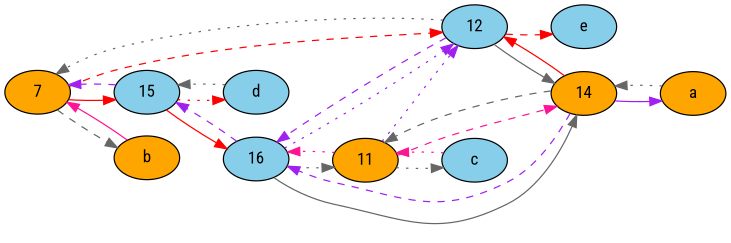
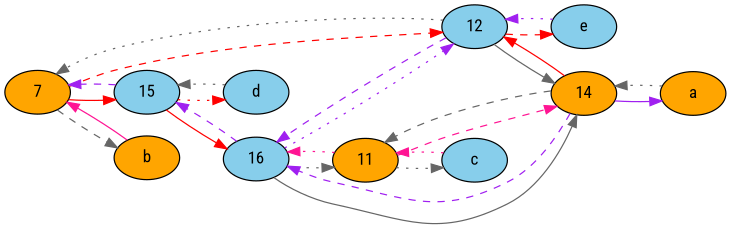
edge "11" -> "12": now "e" -> "12"
